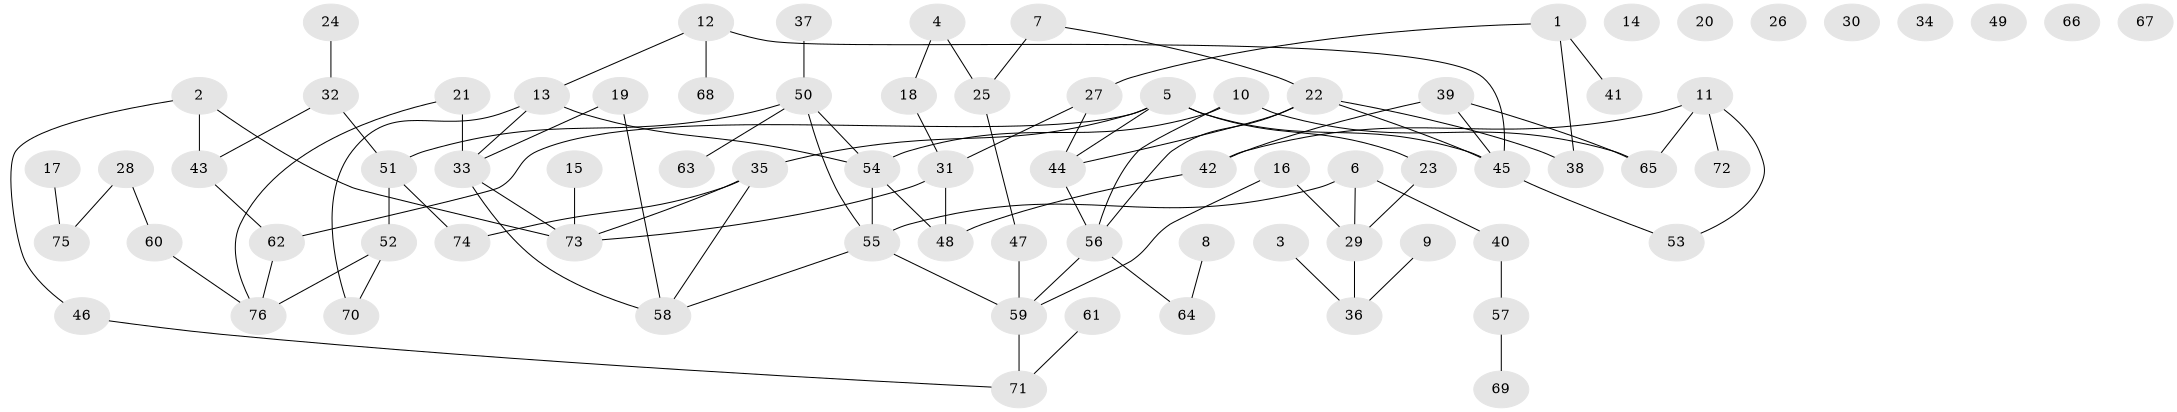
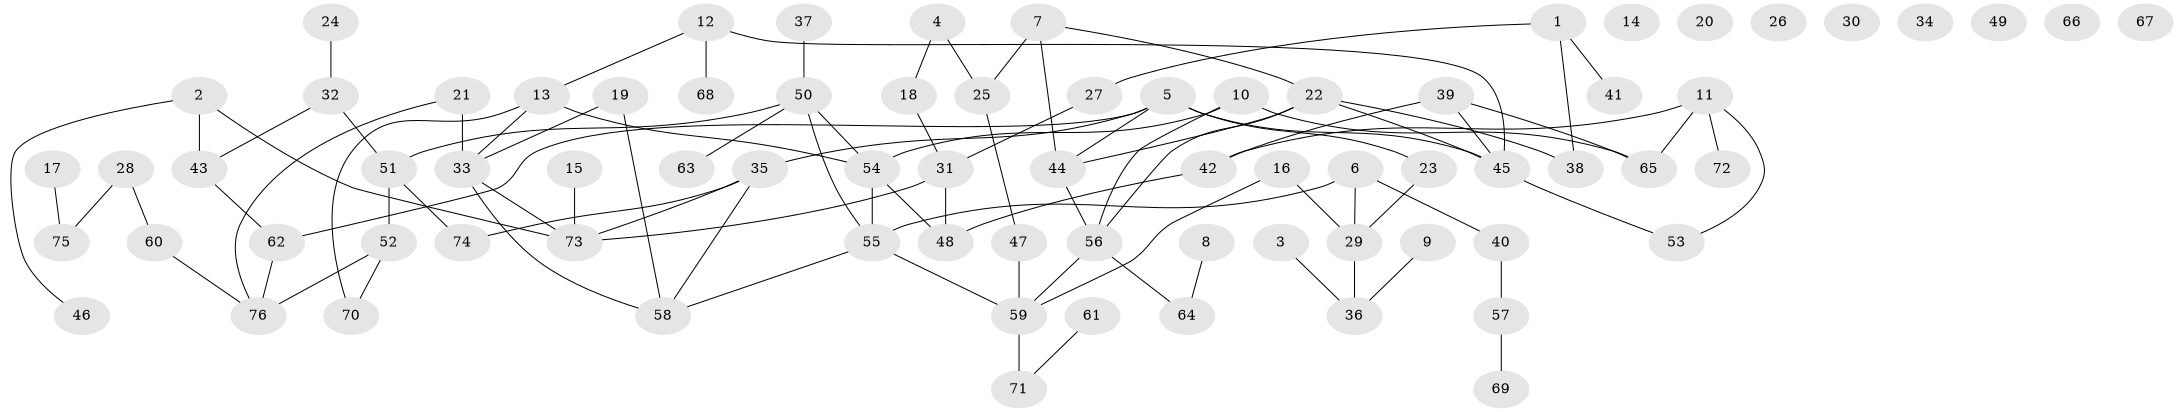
edge "27" -- "44": now "7" -- "44"
edge "46" -- "71": removed
